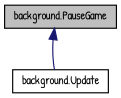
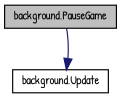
edge "background.Update" -> "background.PauseGame": reversed
